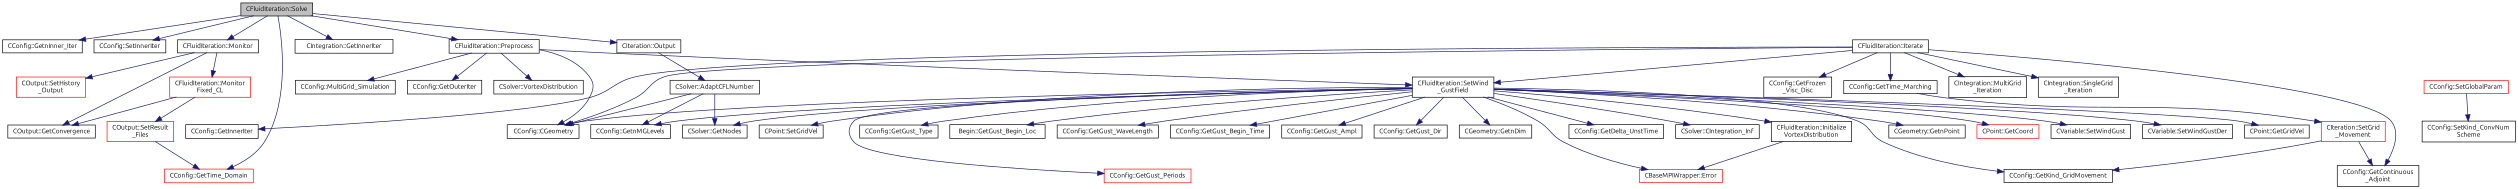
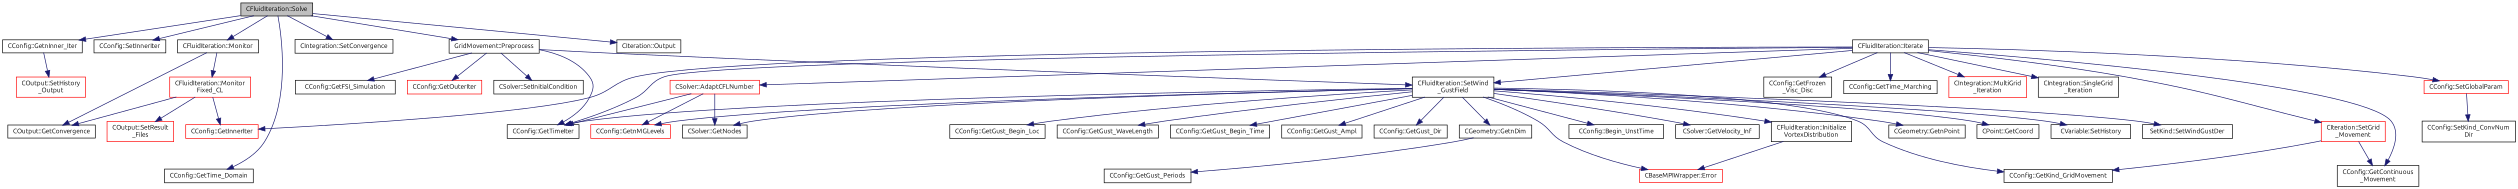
node "CIntegration::GetInnerIter": label "CIntegration::GetInnerIter" -> "CIntegration::SetConvergence"
node "CFluidIteration::Preprocess": label "CFluidIteration::Preprocess" -> "GridMovement::Preprocess"
edge "CFluidIteration::Iterate" -> "CConfig::SetGlobalParam": added
edge "CFluidIteration::Monitor" -> "COutput::SetHistory _Output": now "CConfig::GetnInner_Iter" -> "COutput::SetHistory _Output"
edge "CIteration::Output" -> "CSolver::AdaptCFLNumber": now "CFluidIteration::Iterate" -> "CSolver::AdaptCFLNumber"
node "CConfig::MultiGrid_Simulation": label "CConfig::MultiGrid_Simulation" -> "CConfig::GetFSI_Simulation"
node "CConfig::GetOuterIter": color black -> red
node "CSolver::VortexDistribution": label "CSolver::VortexDistribution" -> "CSolver::SetInitialCondition"
node "CSolver::AdaptCFLNumber": color black -> red
node "CIntegration::MultiGrid _Iteration": color black -> red
edge "CConfig::GetTime_Marching" -> "CIteration::SetGrid _Movement": now "CFluidIteration::Iterate" -> "CIteration::SetGrid _Movement"
edge "CFluidIteration::Monitor Fixed_CL" -> "CConfig::GetInnerIter": added
node "CConfig::GetInnerIter": color black -> red
node "CConfig::CGeometry": label "CConfig::CGeometry" -> "CConfig::GetTimeIter"
node "CConfig::GetnMGLevels": color black -> red
node "CPoint::SetGridVel": removed
node "CConfig::GetGust_Type": removed
node "Begin::GetGust_Begin_Loc": label "Begin::GetGust_Begin_Loc" -> "CConfig::GetGust_Begin_Loc"
node "CConfig::GetDelta_UnstTime": label "CConfig::GetDelta_UnstTime" -> "CConfig::Begin_UnstTime"
node "CSolver::CIntegration_Inf": label "CSolver::CIntegration_Inf" -> "CSolver::GetVelocity_Inf"
node "CPoint::GetCoord": color red -> black
node "CVariable::SetWindGust": label "CVariable::SetWindGust" -> "CVariable::SetHistory"
node "CVariable::SetWindGustDer": label "CVariable::SetWindGustDer" -> "SetKind::SetWindGustDer"
node "CPoint::GetGridVel": removed
node "CConfig::SetKind_ConvNum Scheme": label "CConfig::SetKind_ConvNum Scheme" -> "CConfig::SetKind_ConvNum Dir"
edge "CFluidIteration::SetWind _GustField" -> "CConfig::GetGust_Periods": now "CGeometry::GetnDim" -> "CConfig::GetGust_Periods"
edge "COutput::SetResult _Files" -> "CConfig::GetTime_Domain": removed
node "CConfig::GetTime_Domain": color red -> black
node "CConfig::GetGust_Periods": color red -> black
node "CConfig::GetContinuous _Adjoint": label "CConfig::GetContinuous _Adjoint" -> "CConfig::GetContinuous _Movement"
